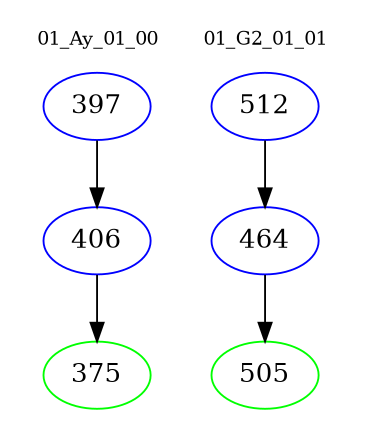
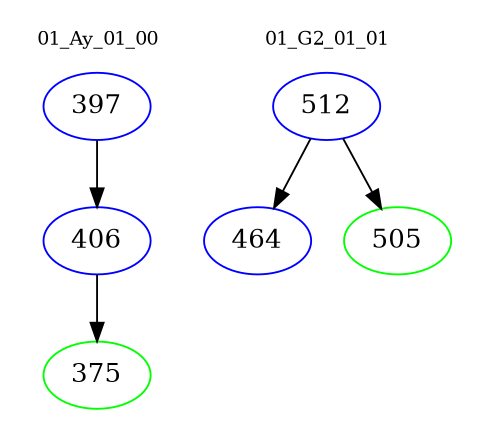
edge "464" -> "505": now "512" -> "505"
